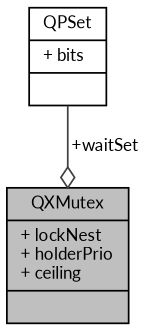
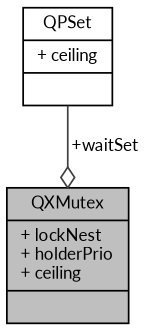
node "QPSet": text "+ bits" -> "+ ceiling"
